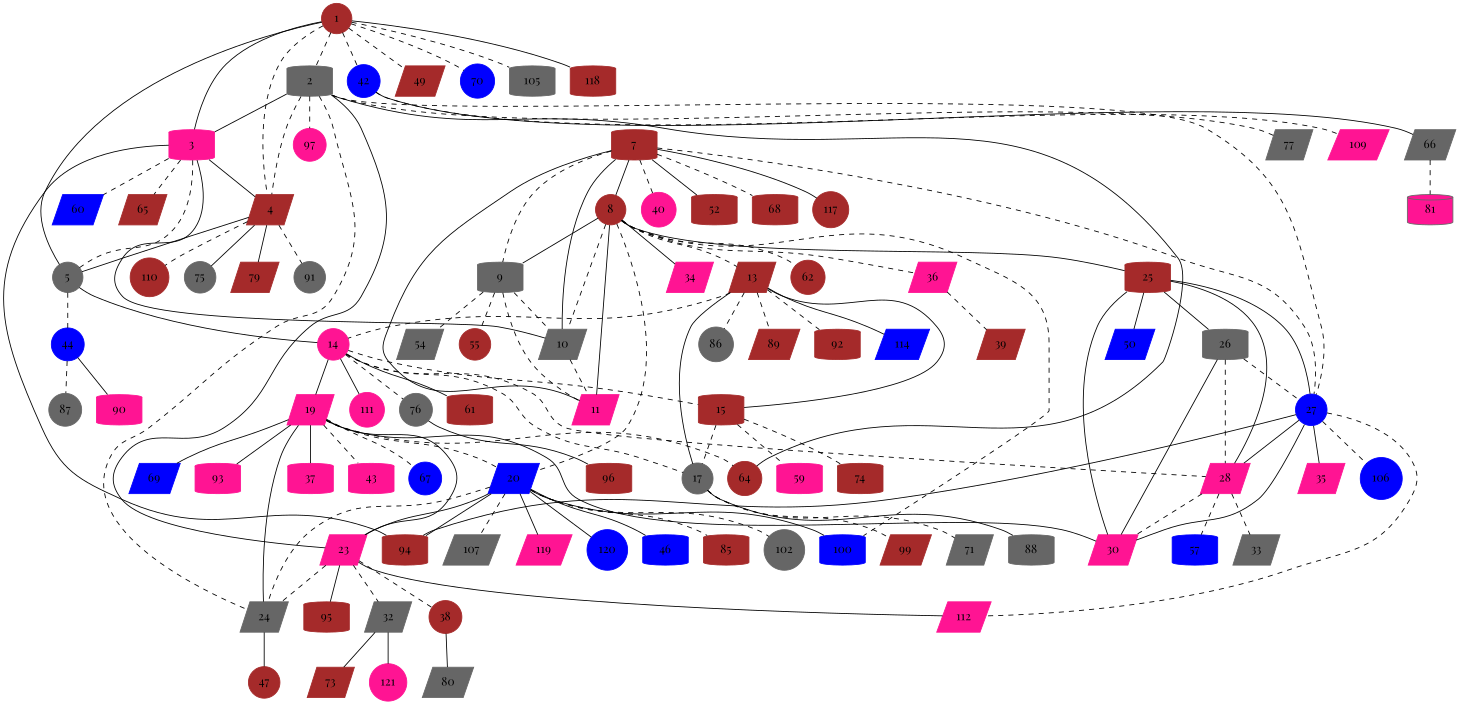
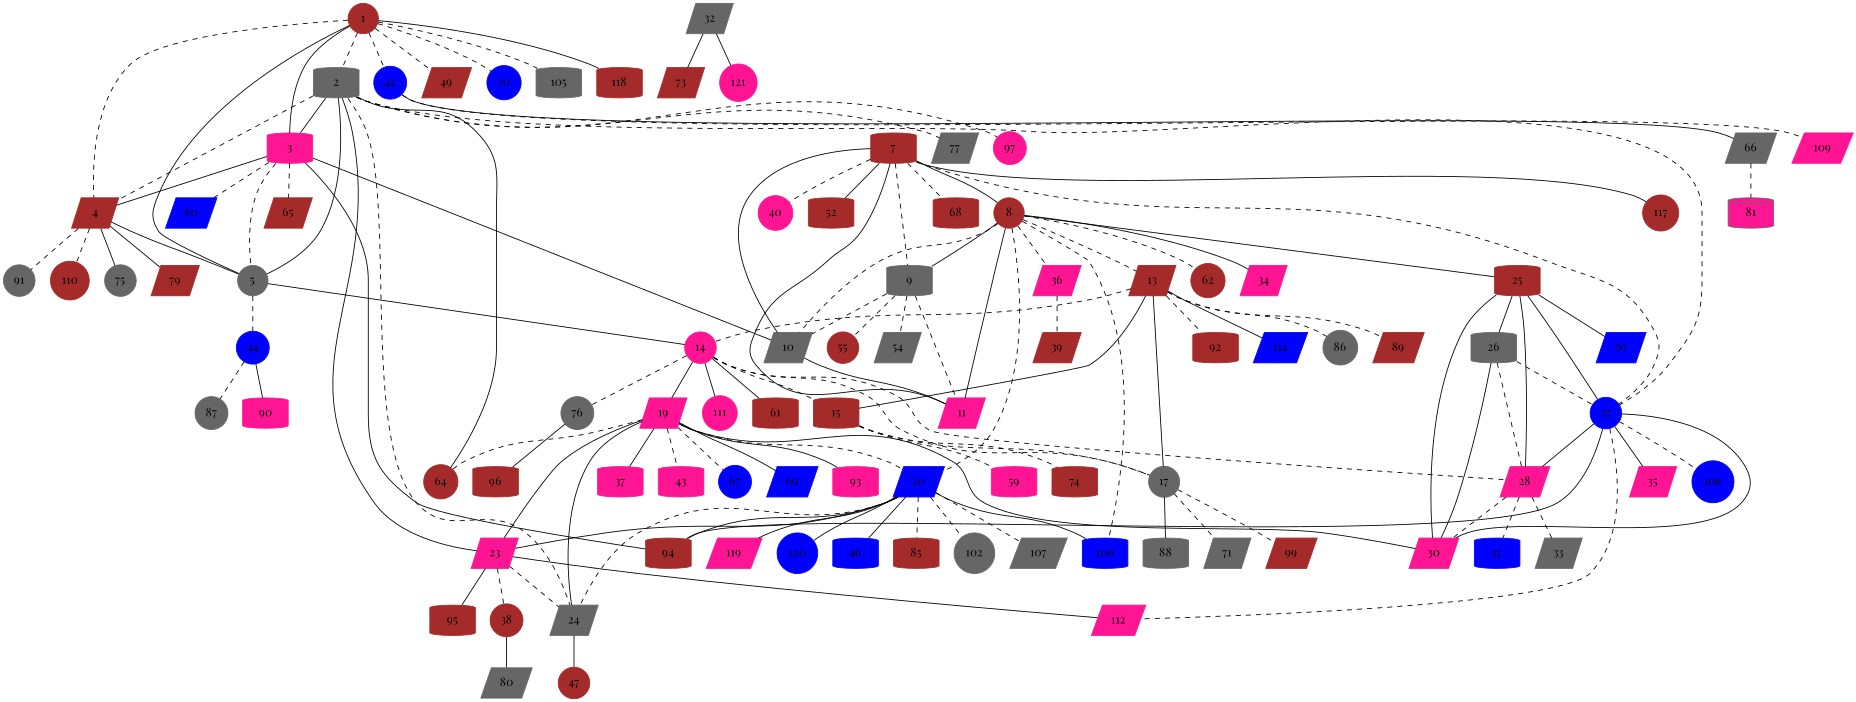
edge "2" -- "5": added
edge "10" -- "11": style dashed -> solid
edge "23" -- "32": removed
